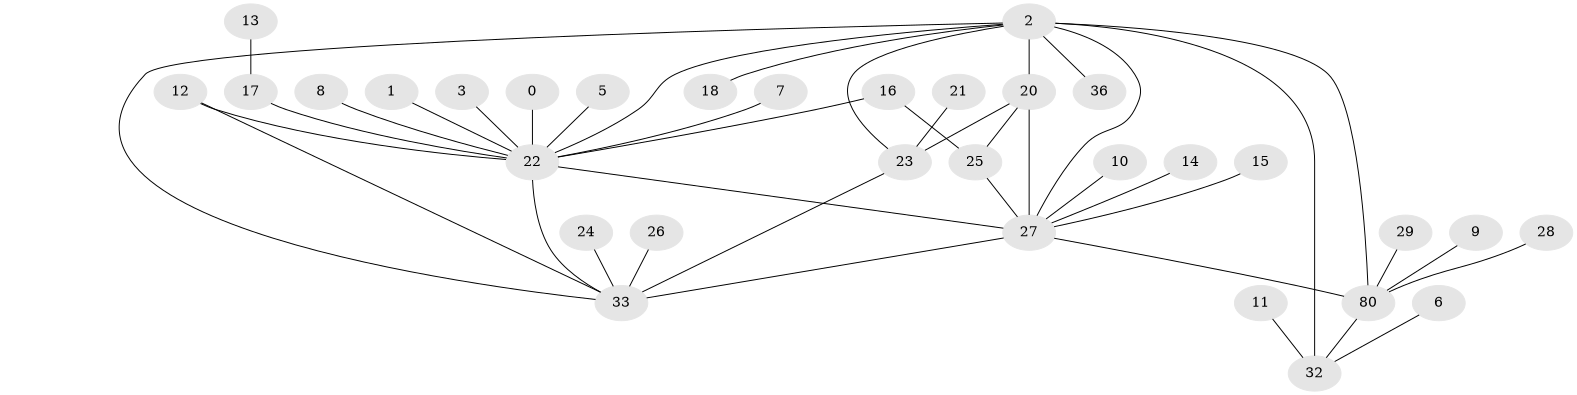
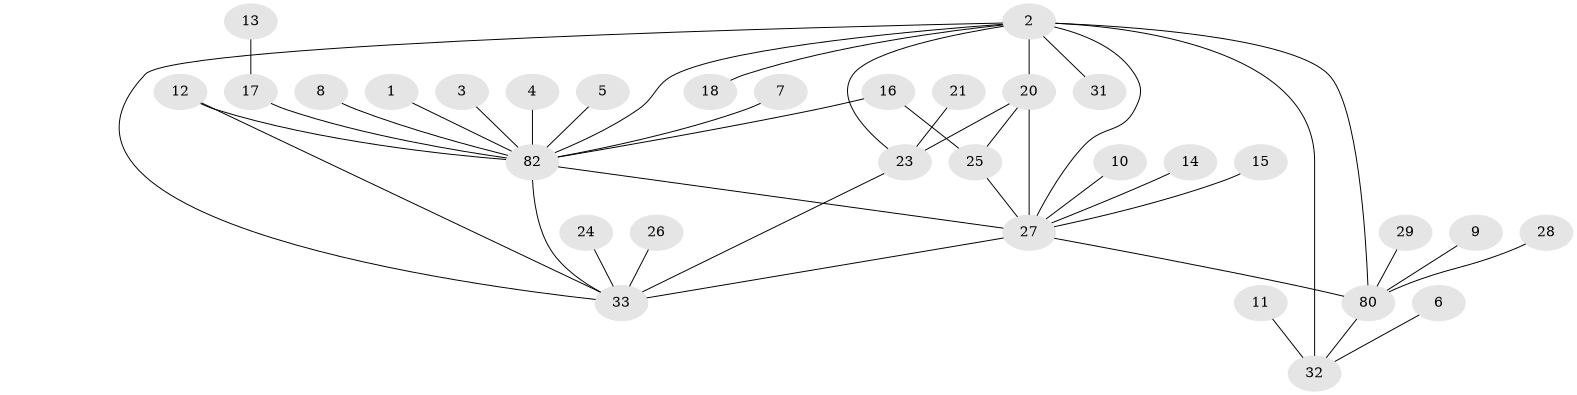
node "0": label "0" -> "4"
node "36": label "36" -> "31"
node "22": label "22" -> "82"
